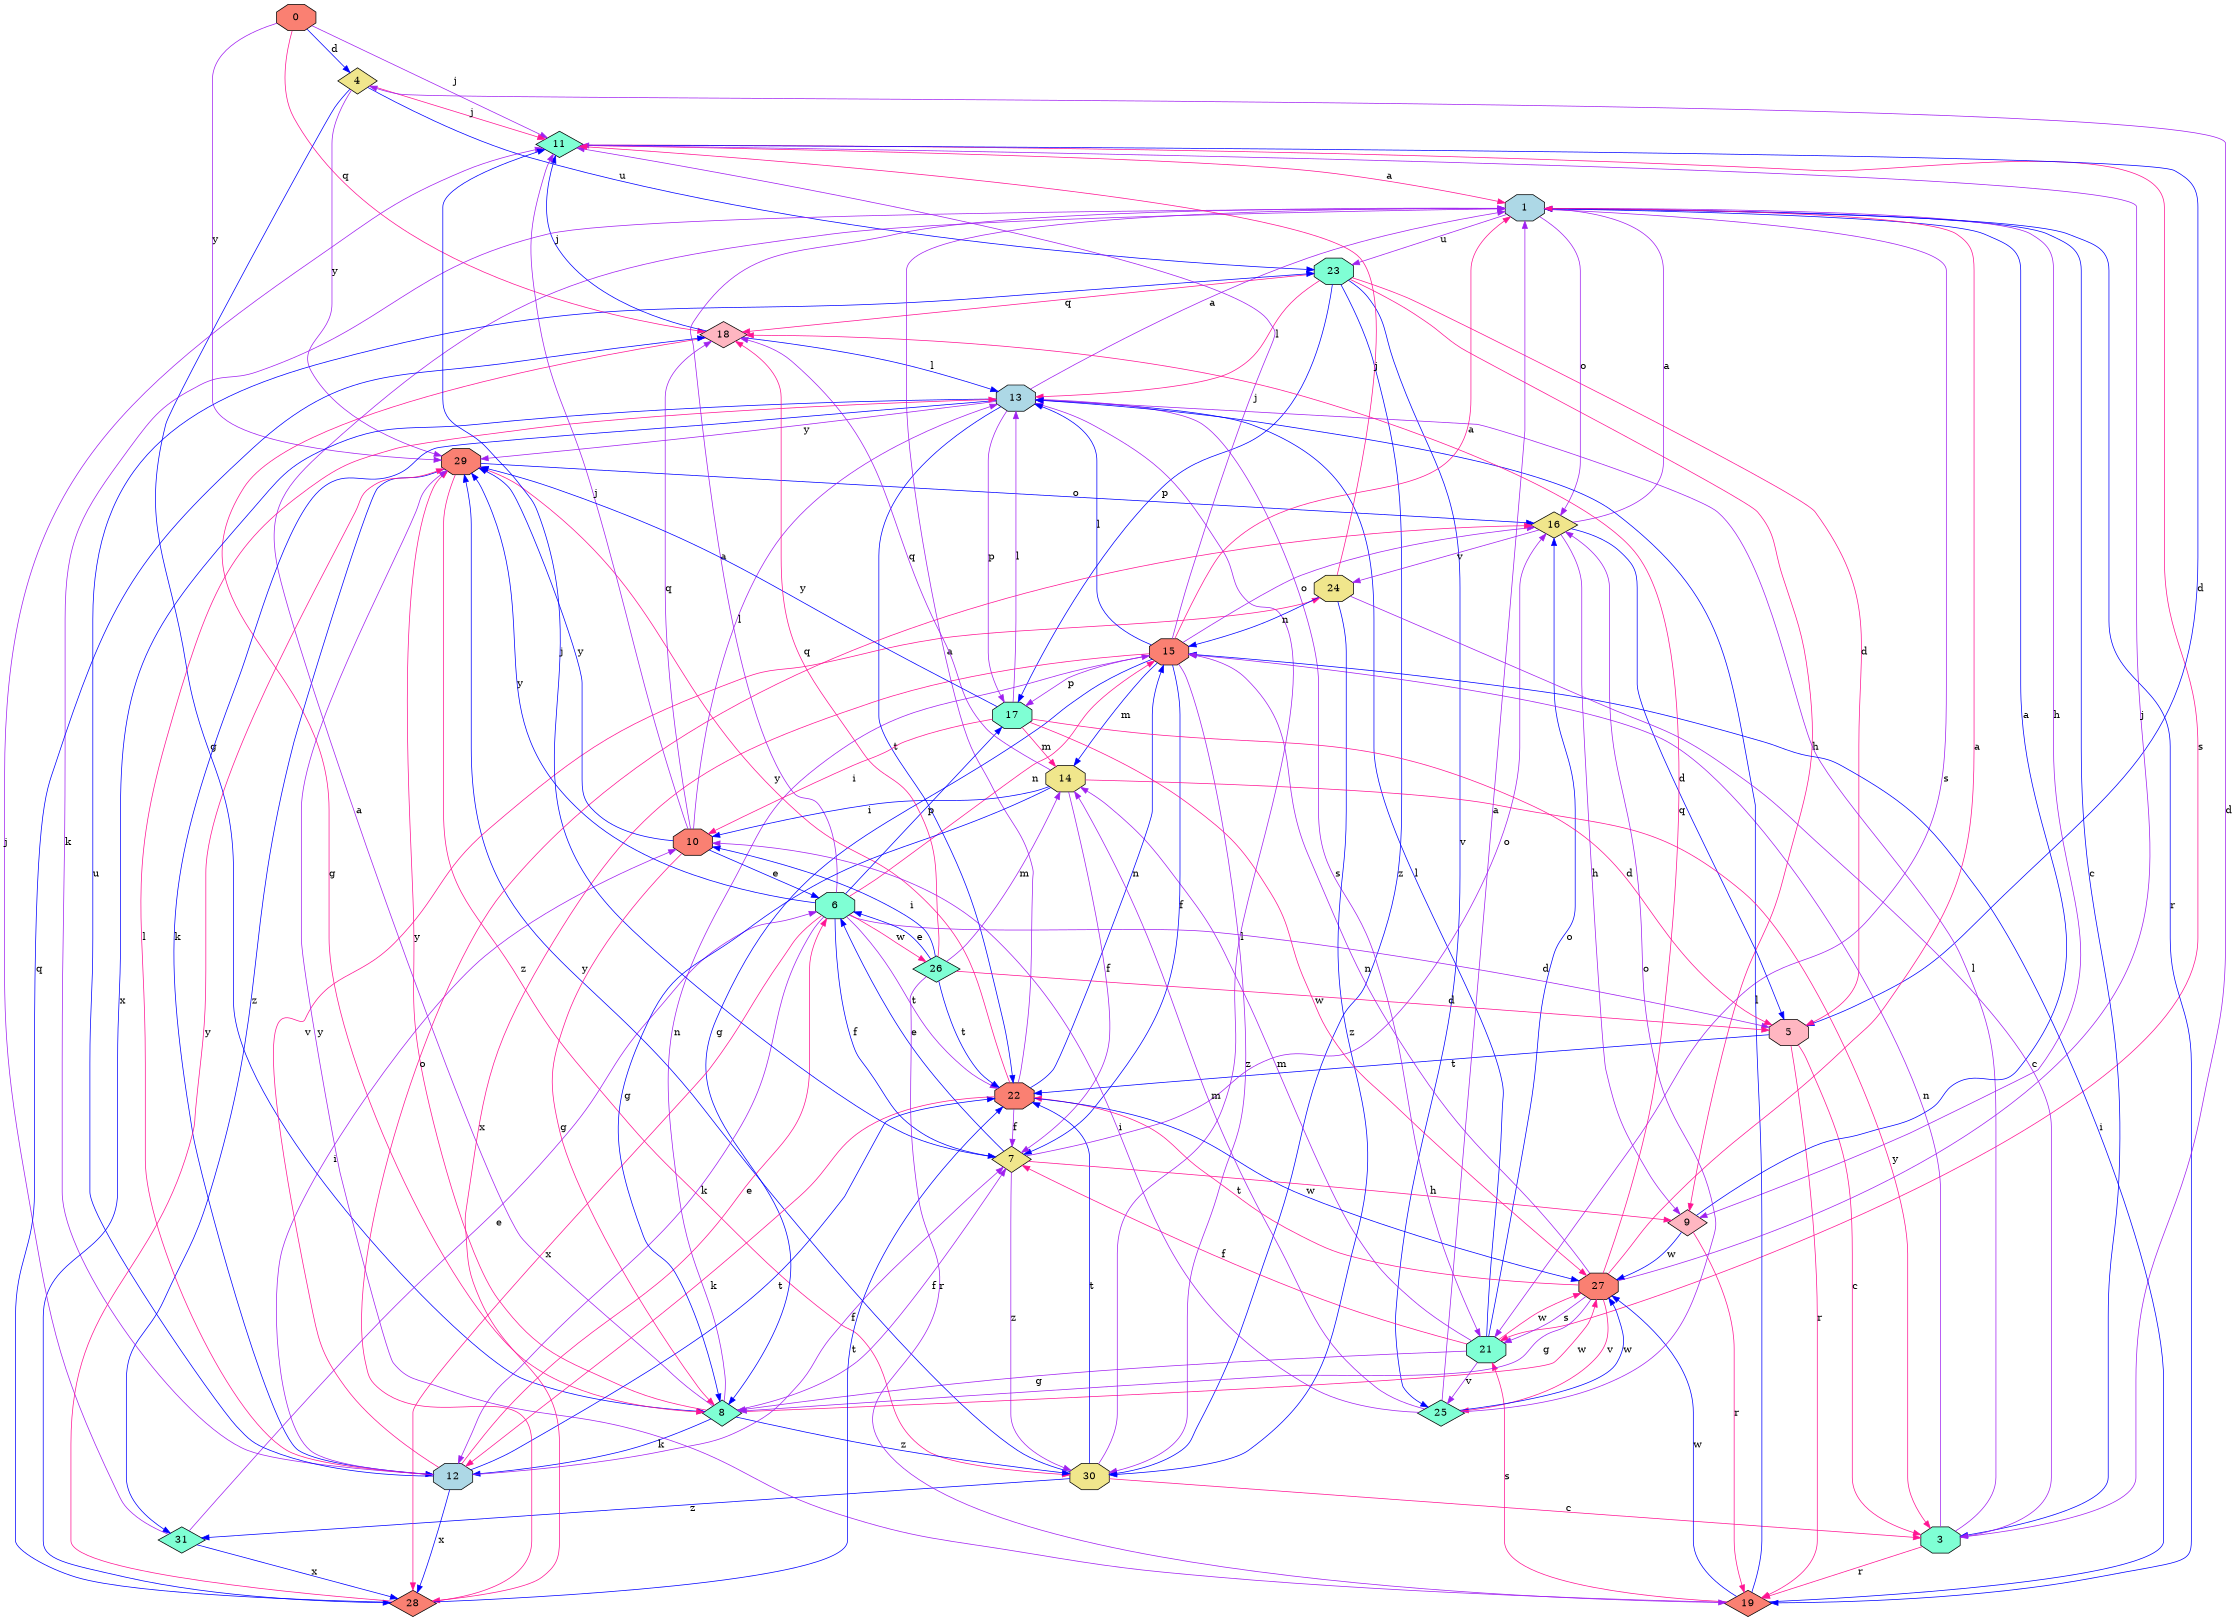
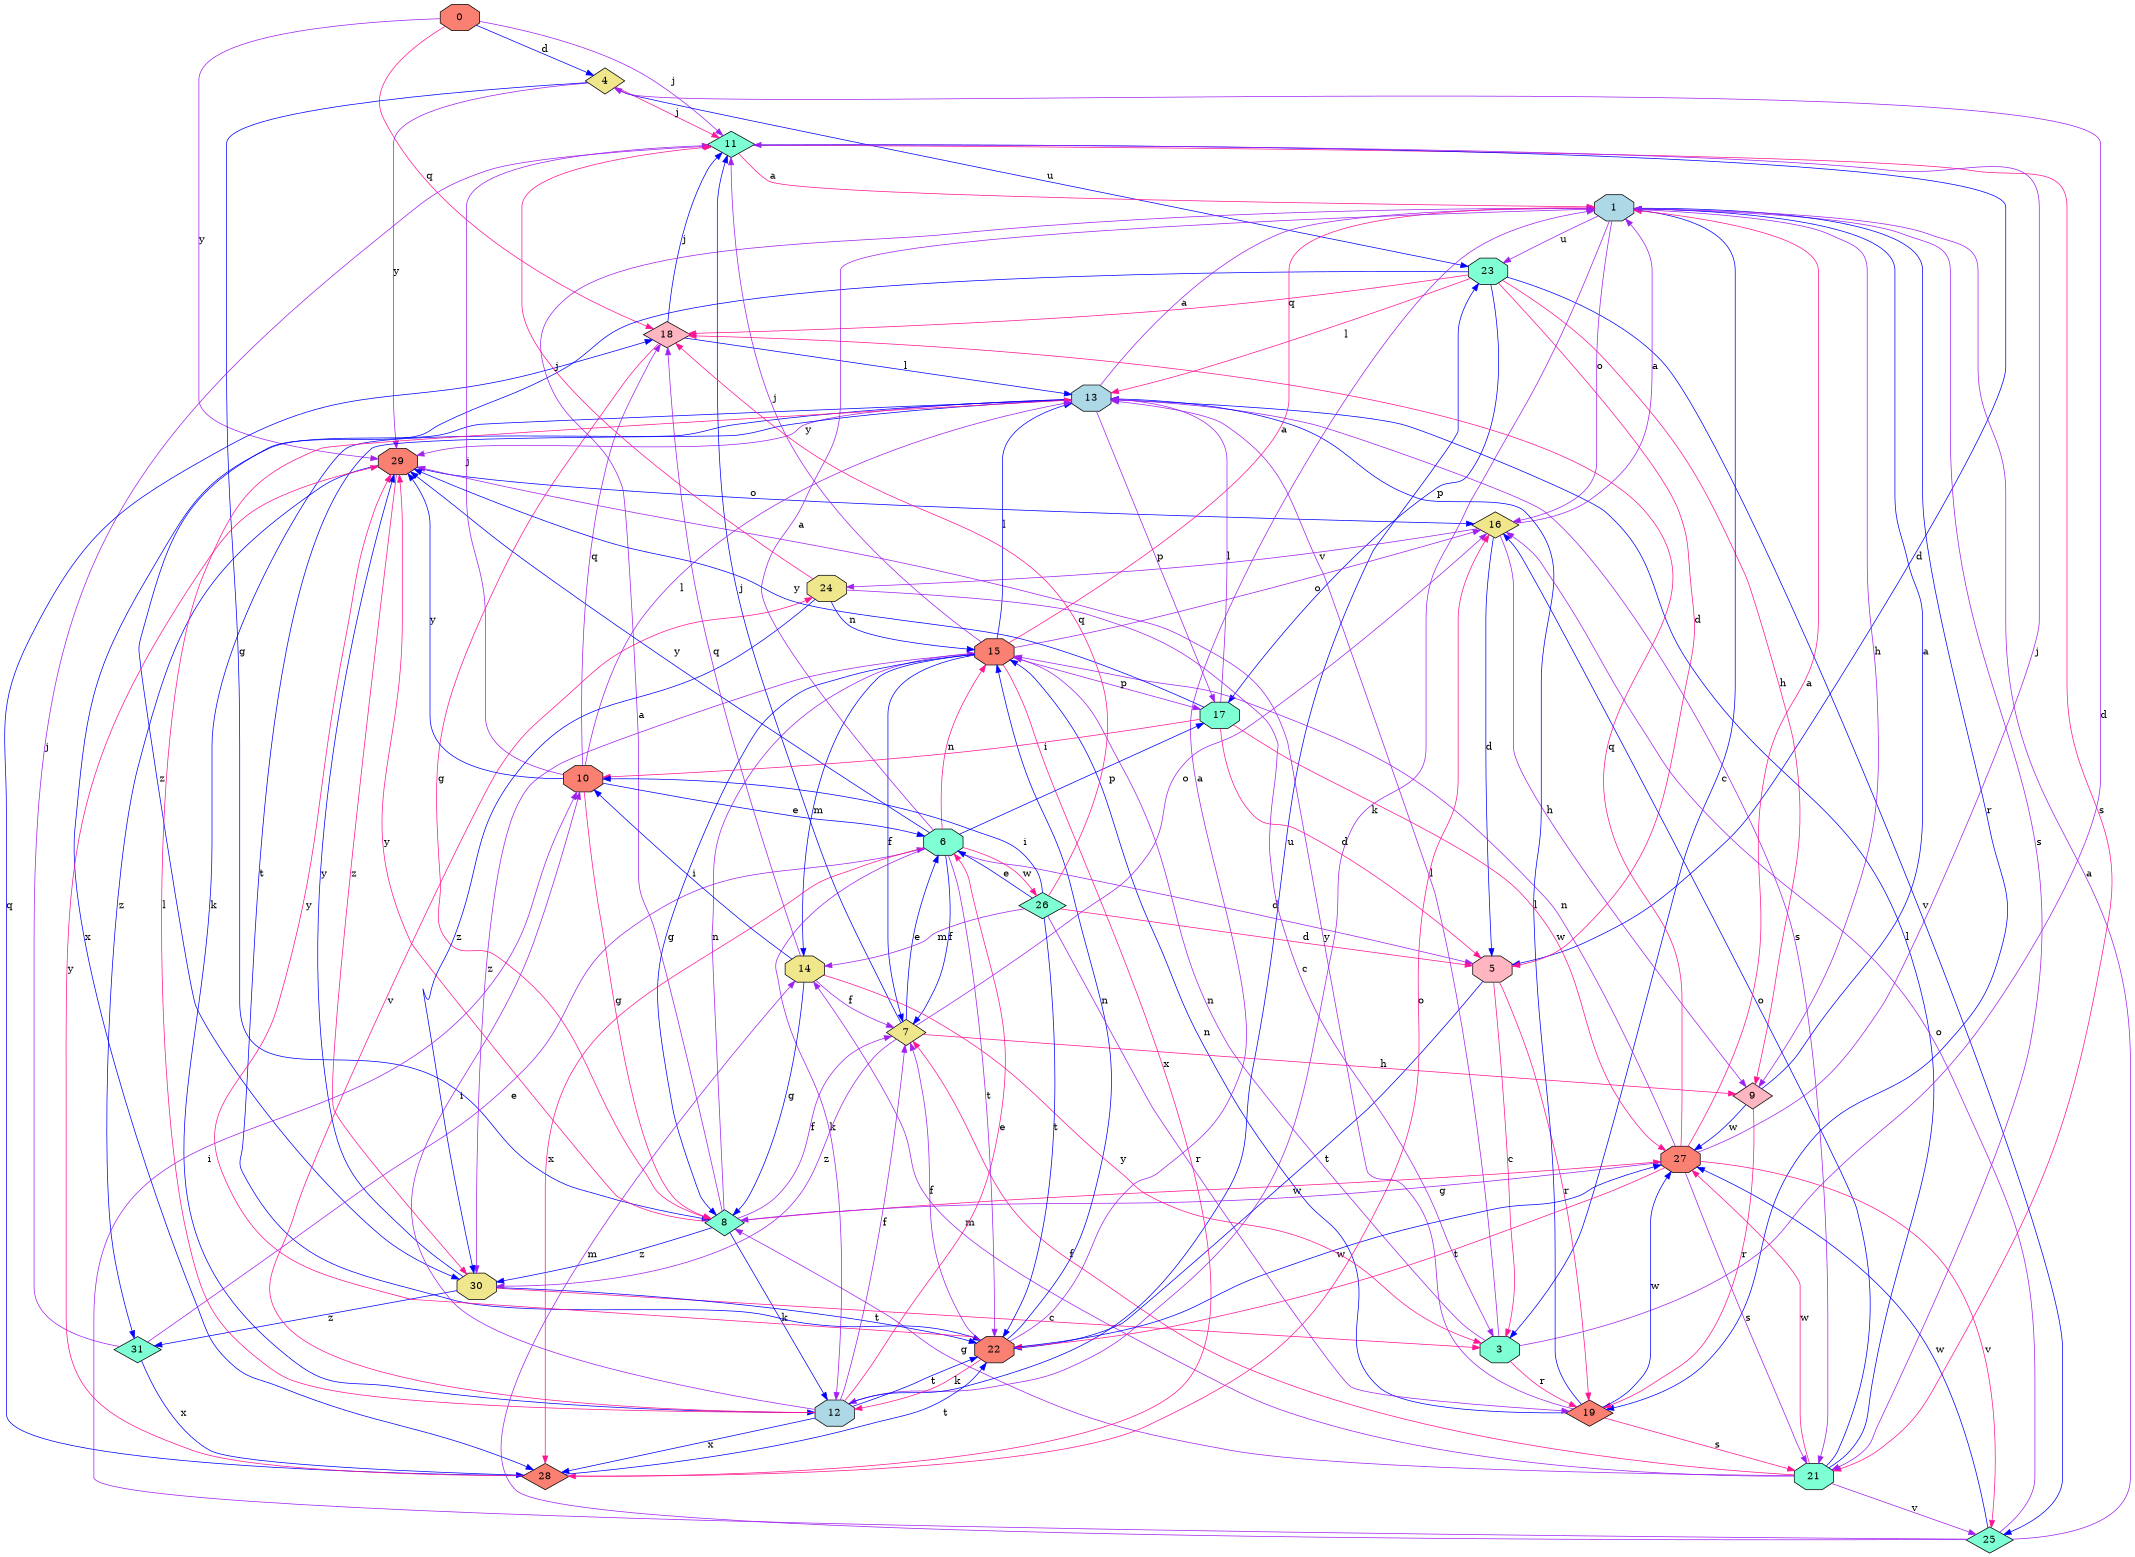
edge "17" -> "14": removed, label "m"
edge "30" -> "13": removed, label "l"
edge "19" -> "15": label "i" -> "n"
